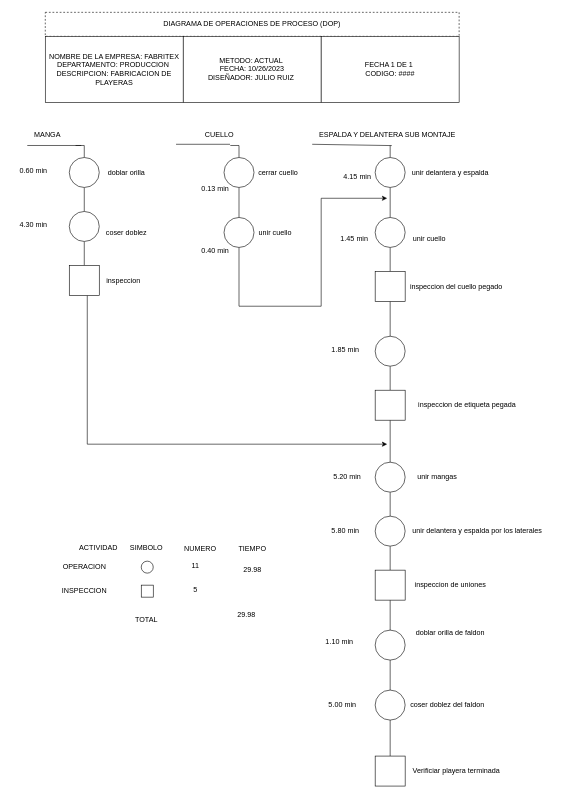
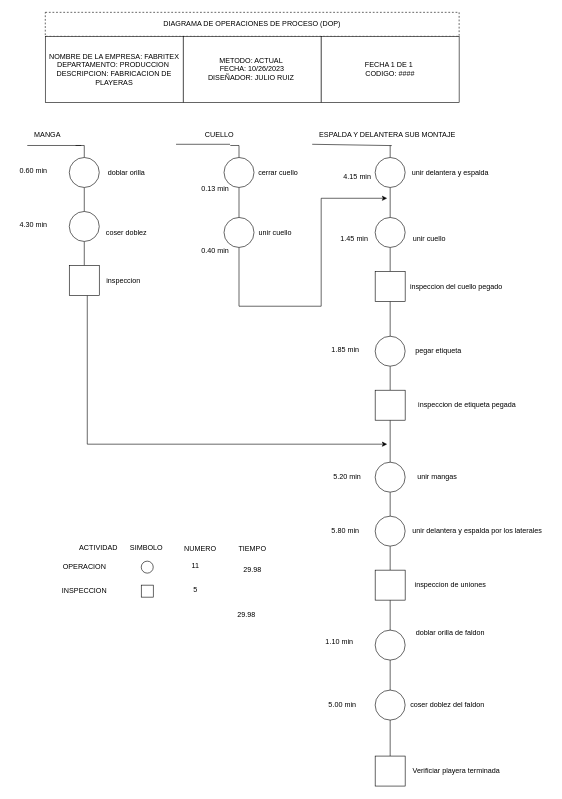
node "pegar etiqueta": added
node "TOTAL": removed
